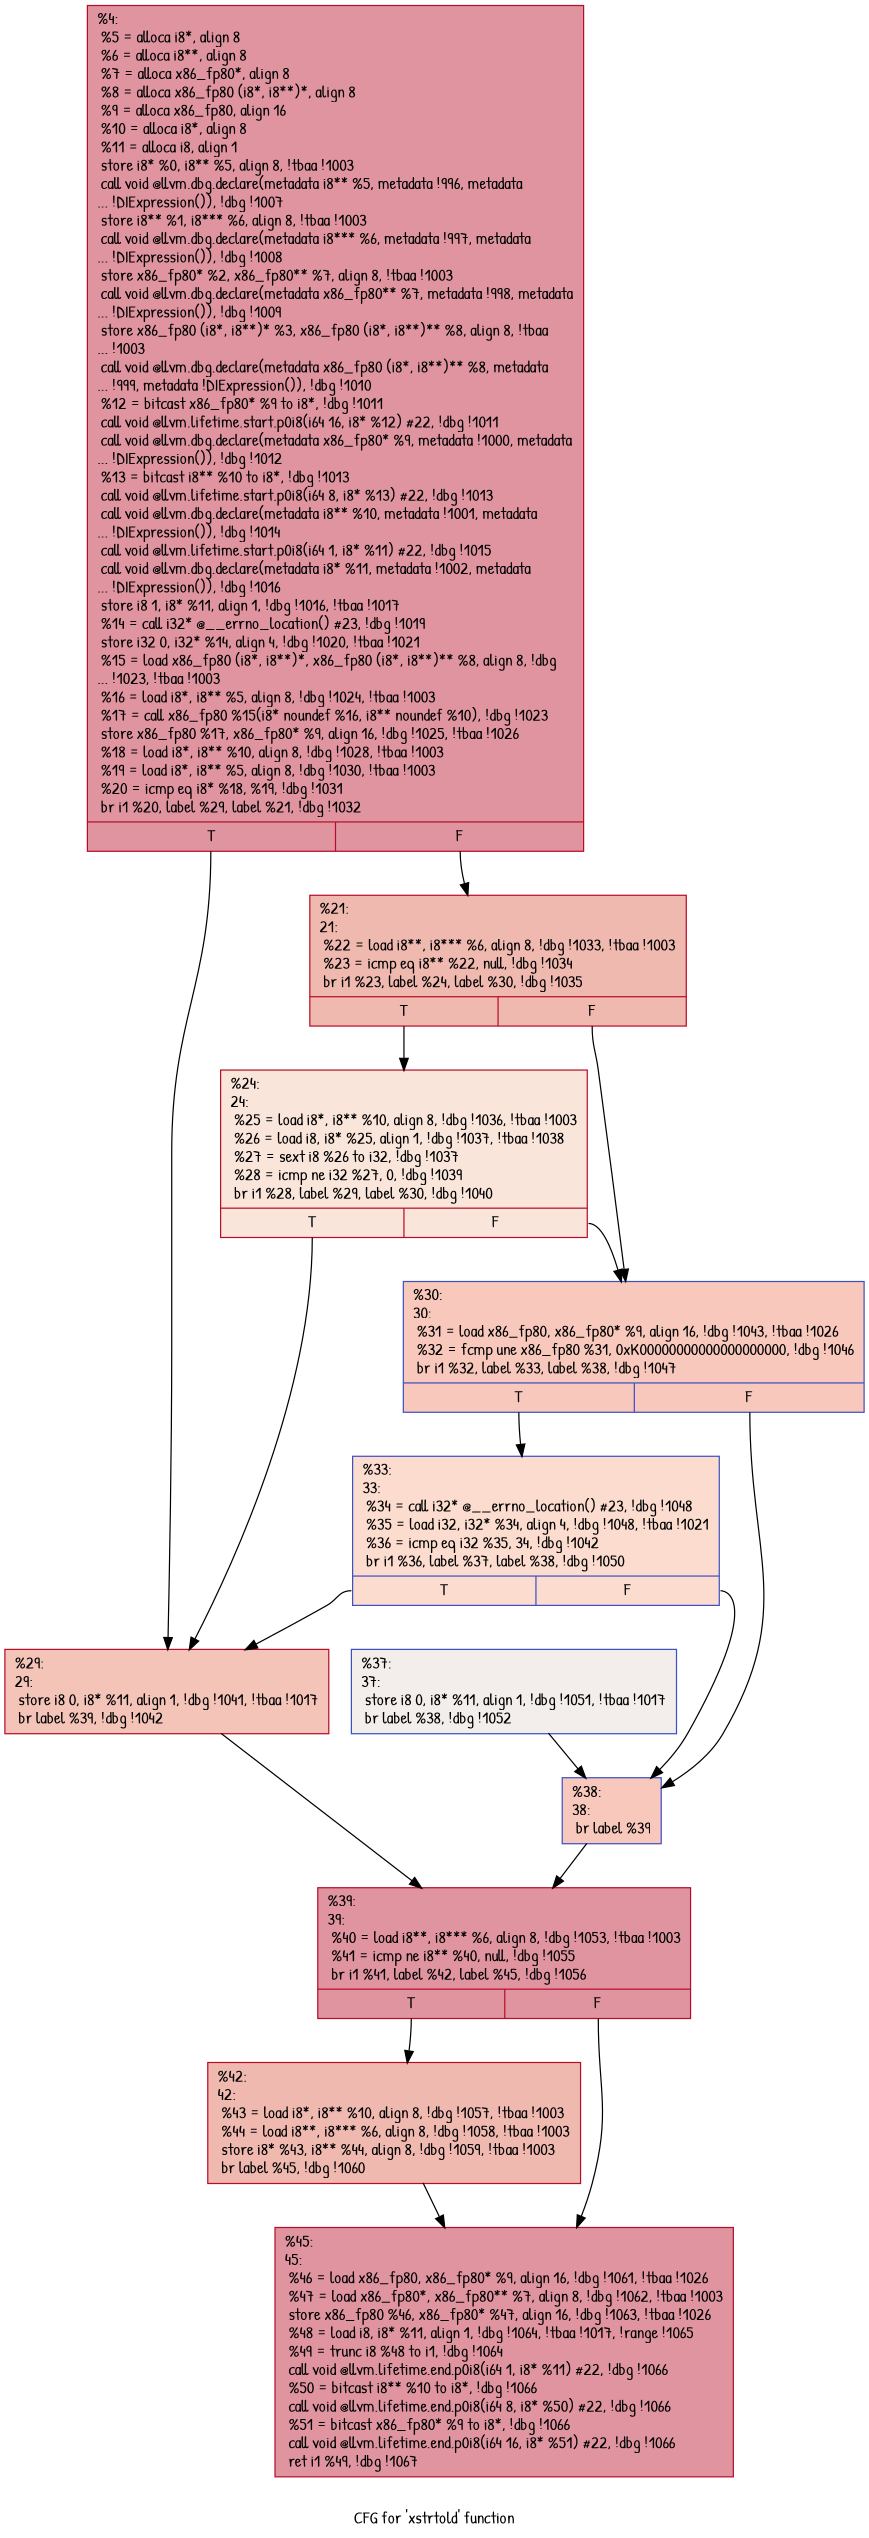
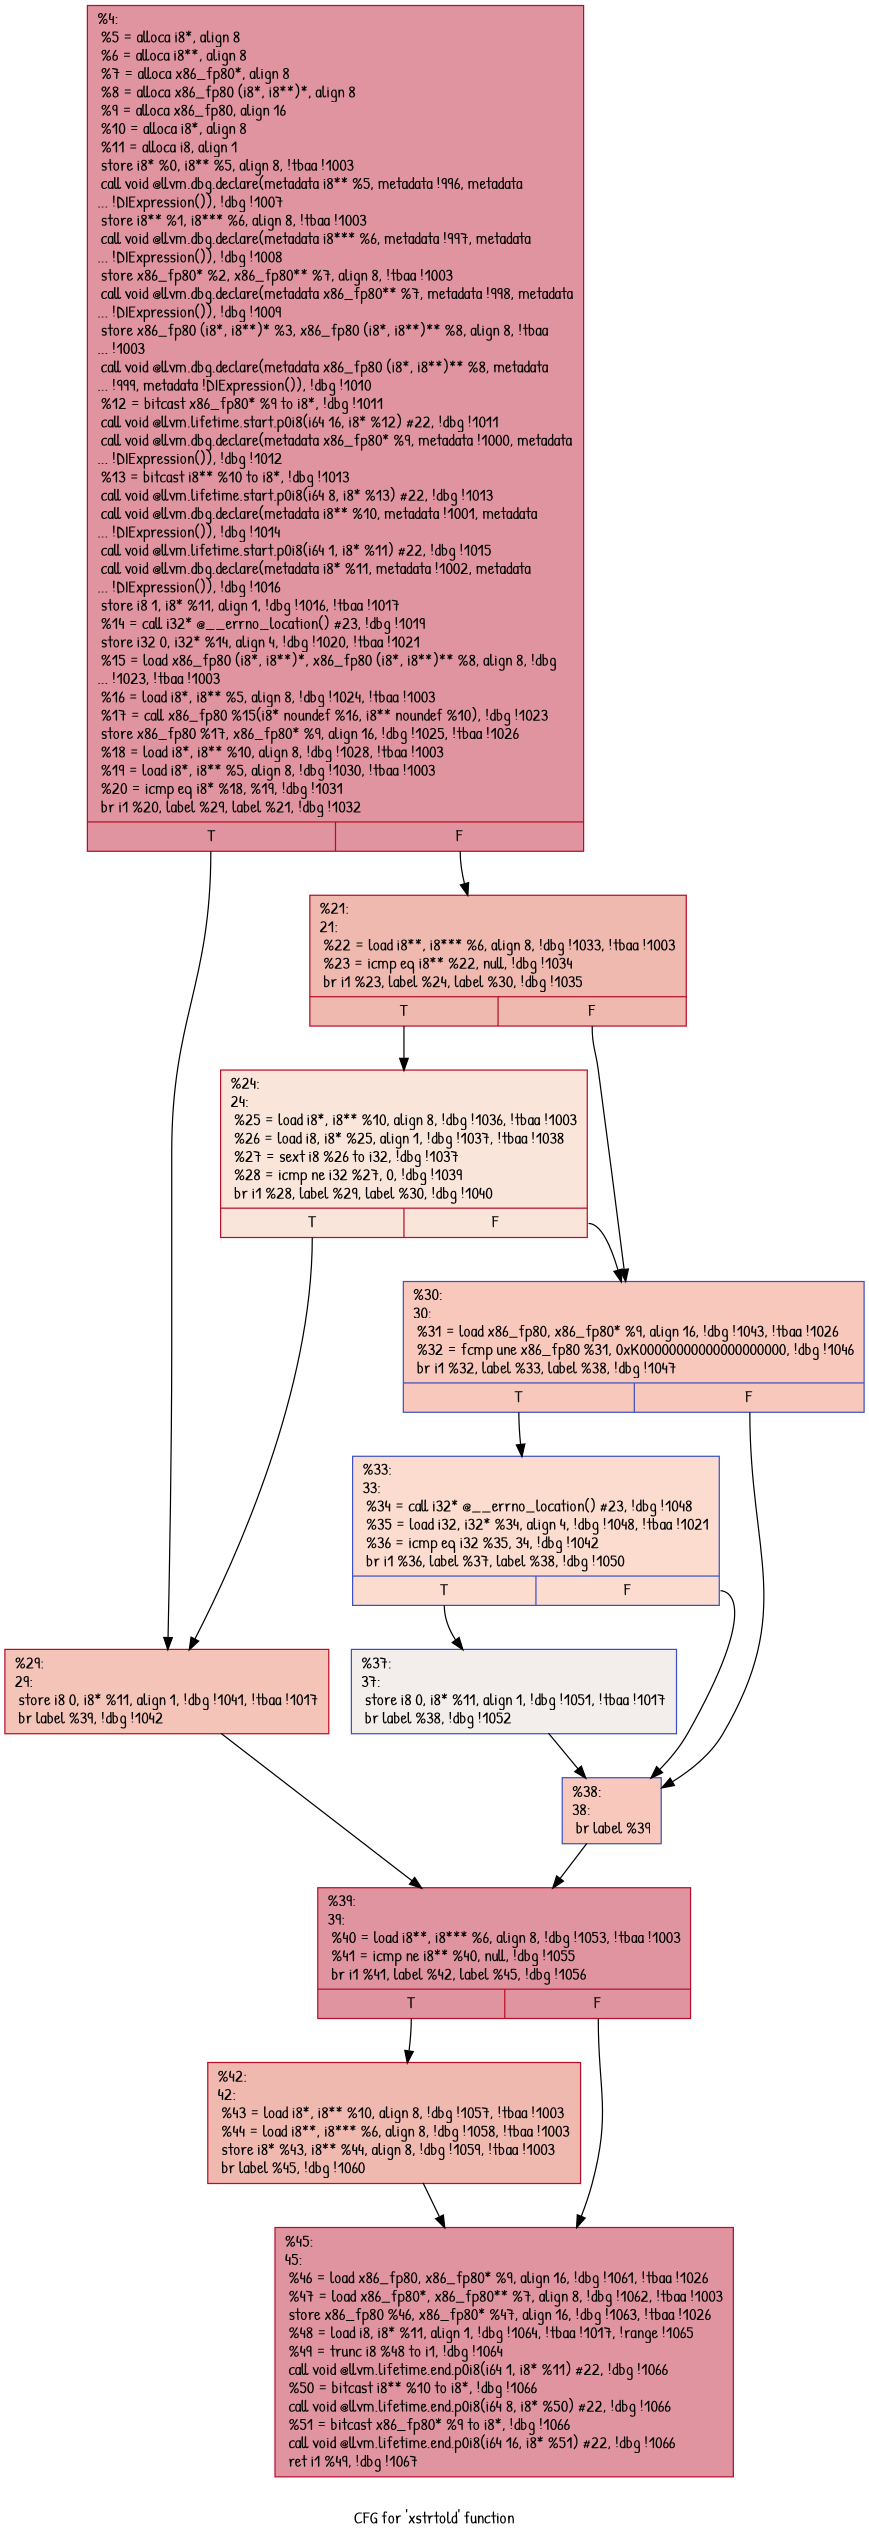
edge "%33:" -> "%29:": now "%33:" -> "%37:"
